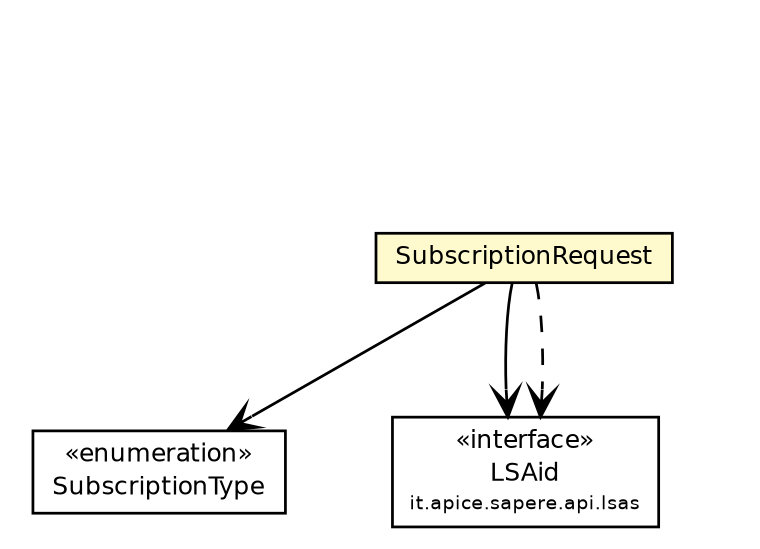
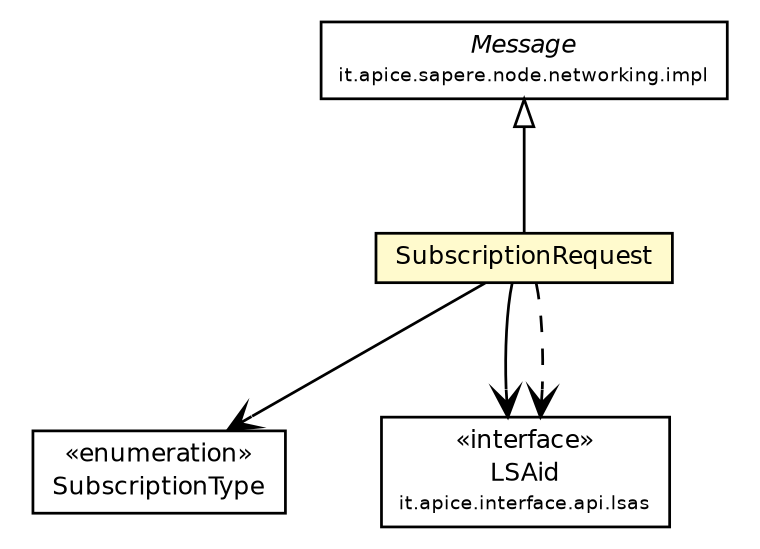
node "Message": added
node "LSAid": text "it.apice.sapere.api.lsas" -> "it.apice.interface.api.lsas"
